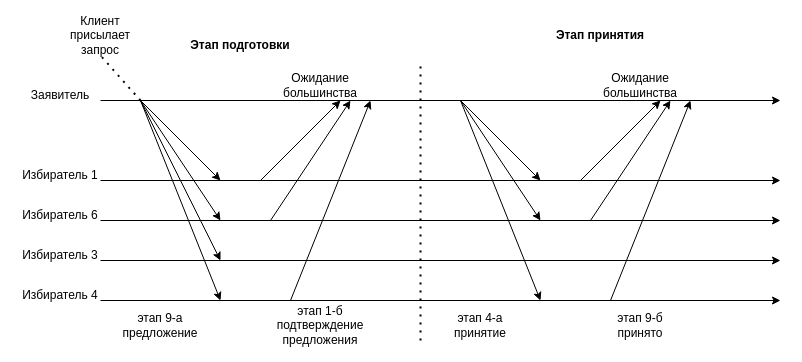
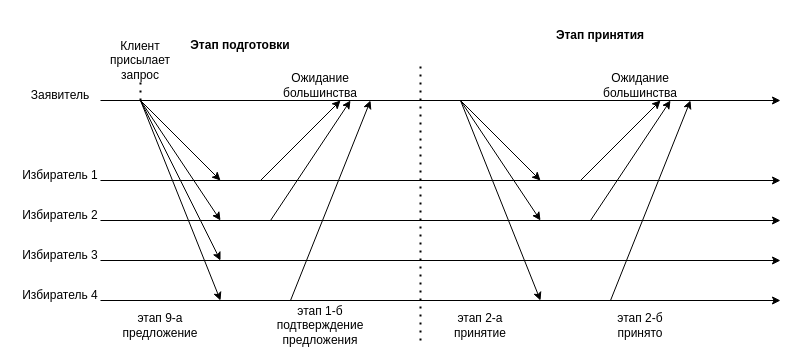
node "Клиент присылает запрос": moved (101, 36) -> (141, 61)
node "Избиратель 6": label "Избиратель 6" -> "Избиратель 2"
node "этап 4-а принятие": label "этап 4-а принятие" -> "этап 2-а принятие"
node "этап 9-б принято": label "этап 9-б принято" -> "этап 2-б принято"
